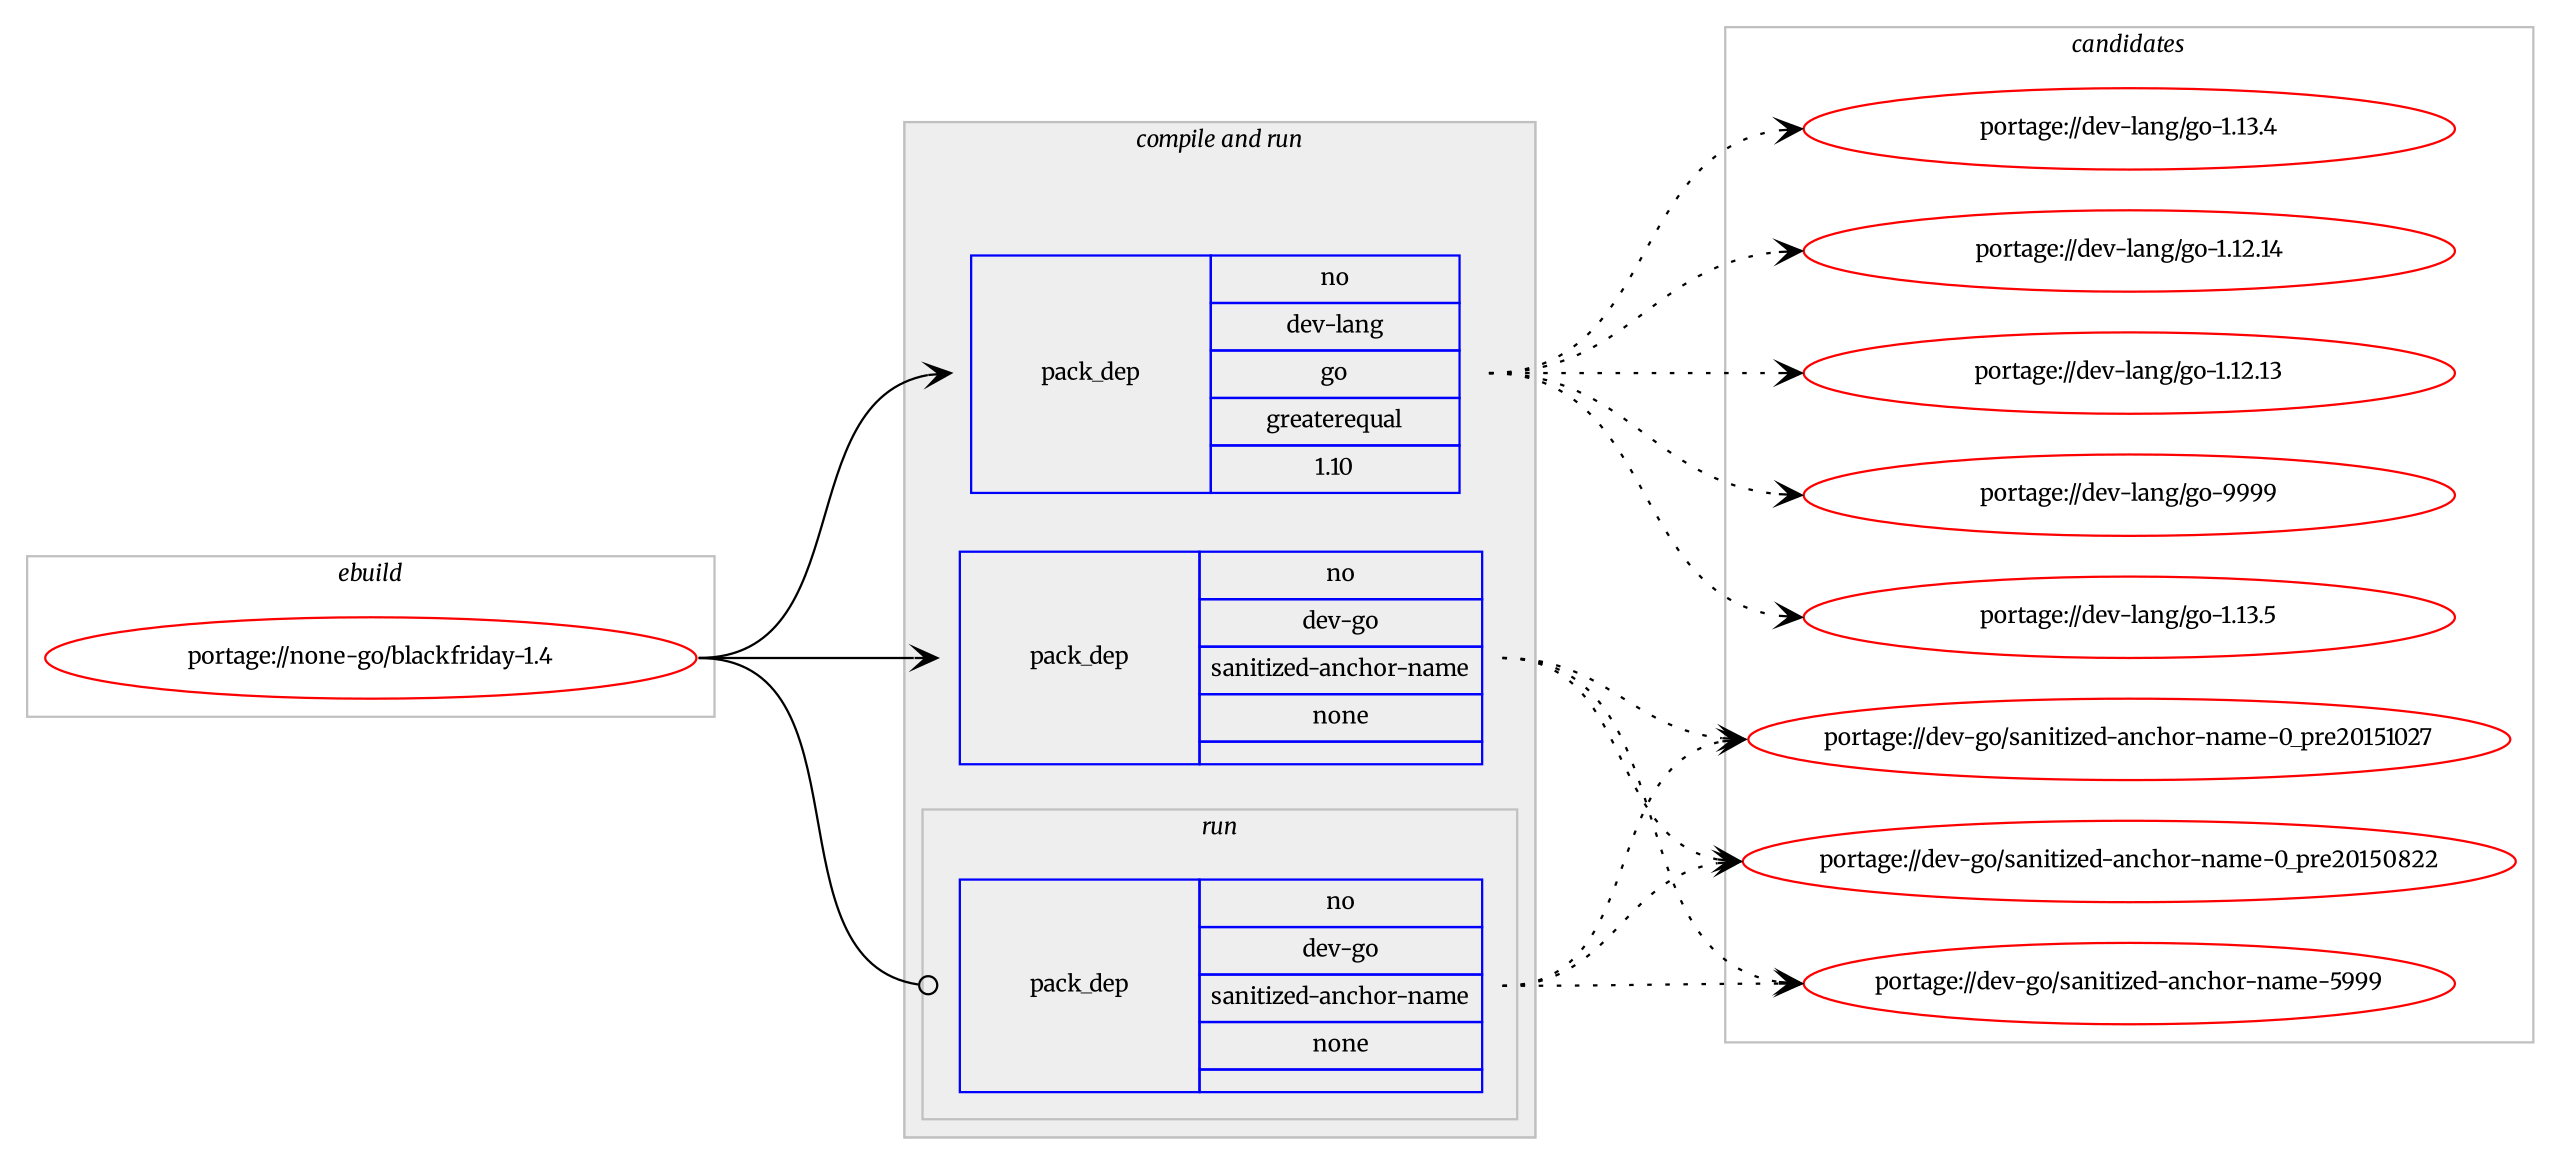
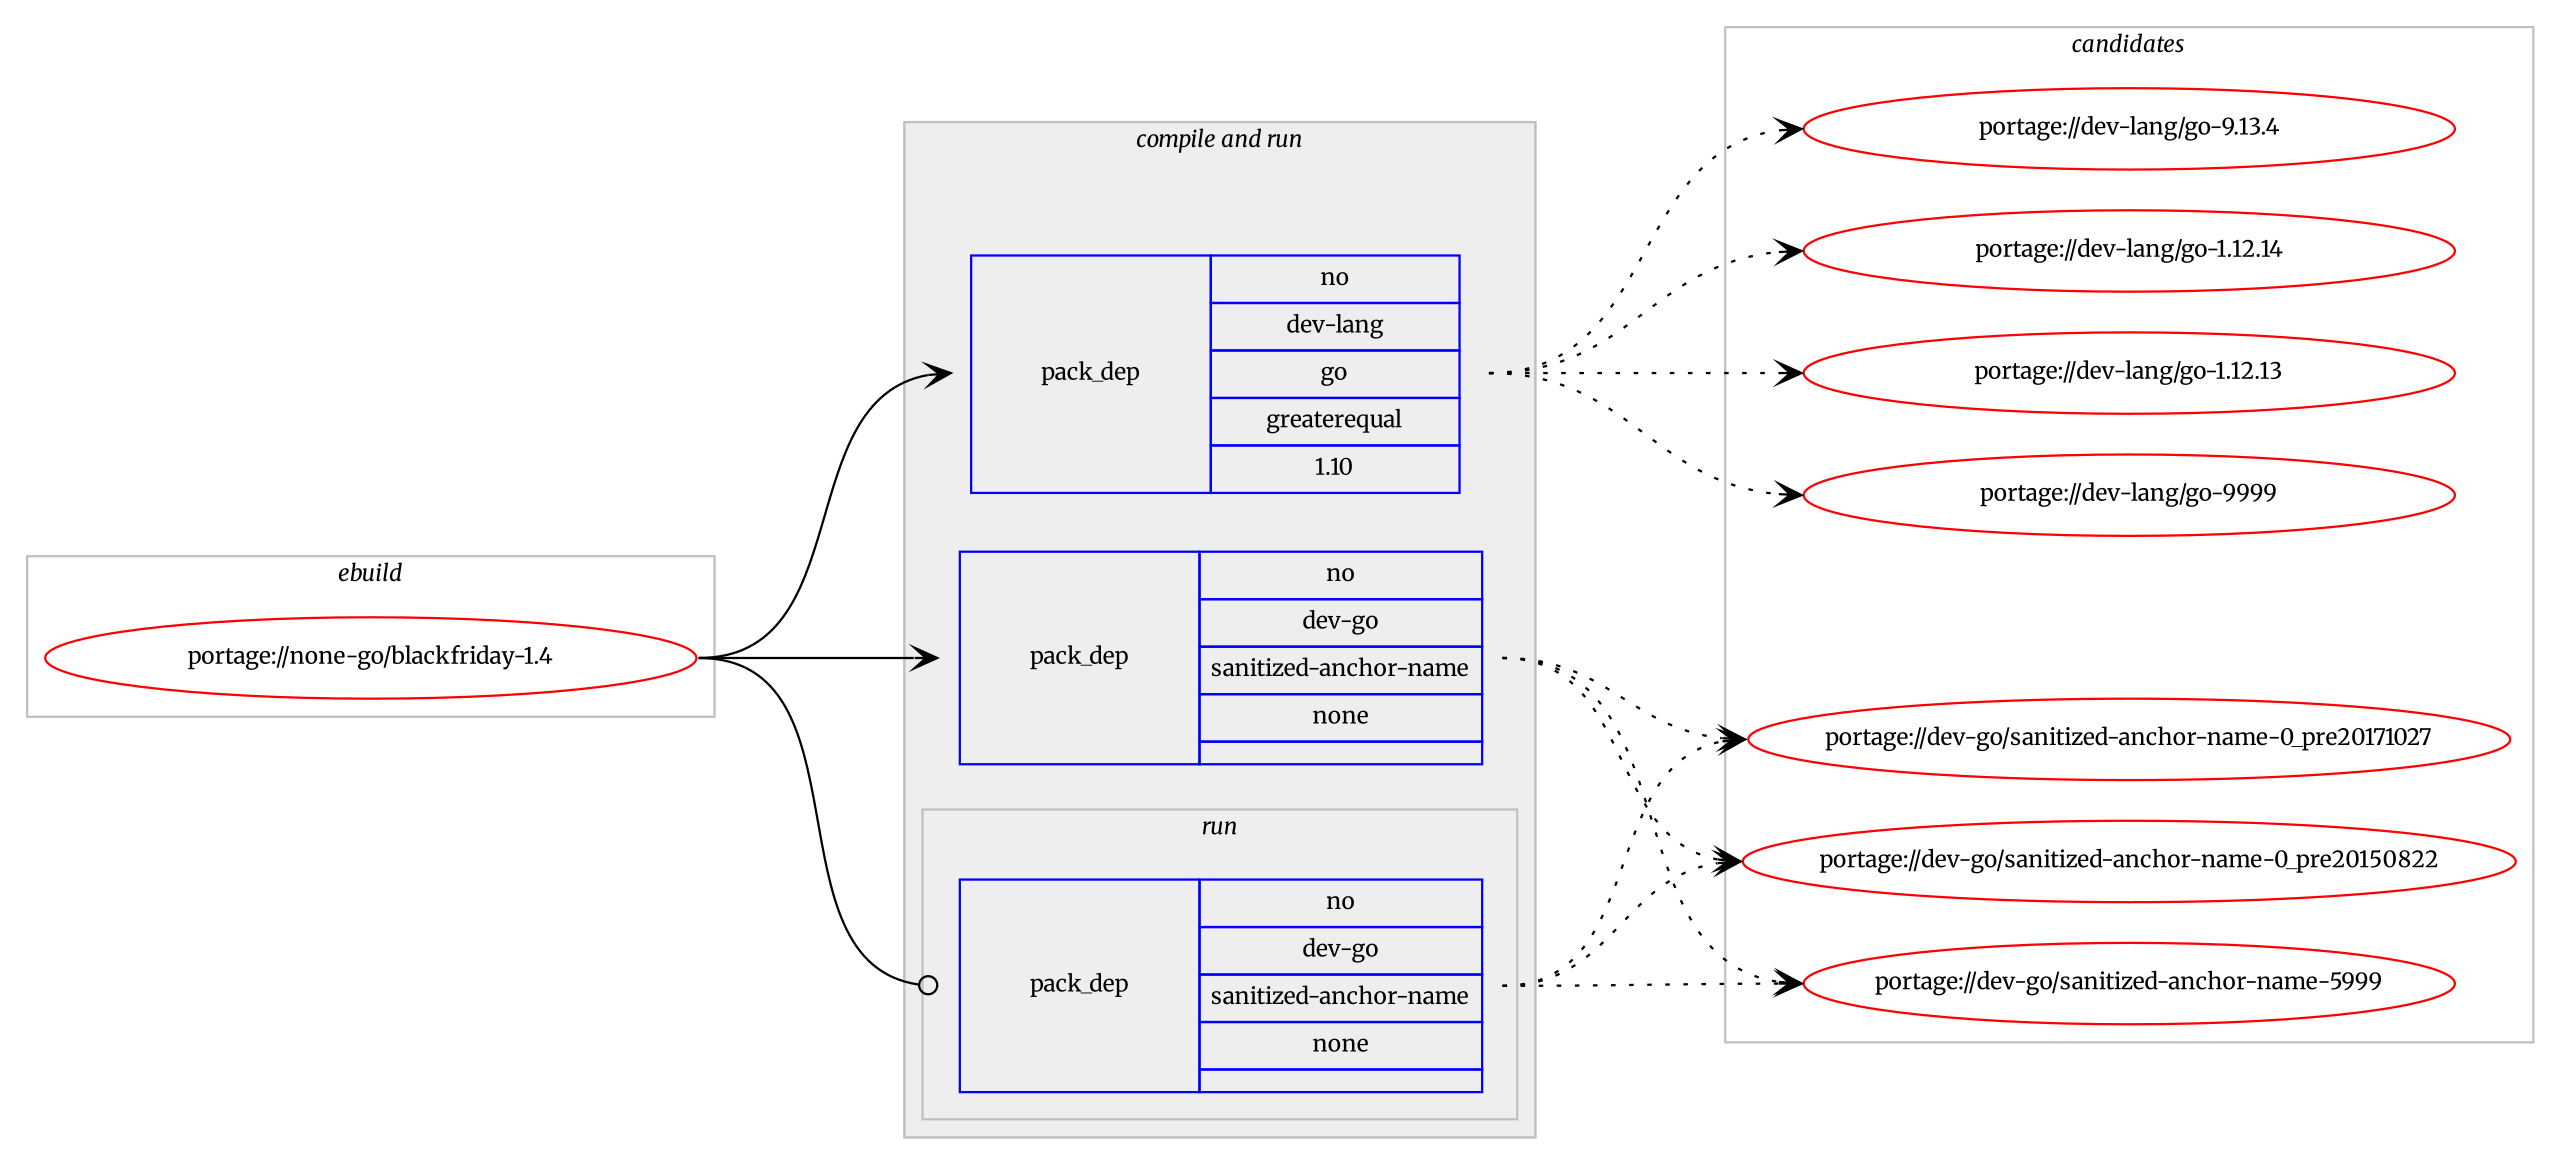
node "portage://dev-lang/go-1.13.4": label "portage://dev-lang/go-1.13.4" -> "portage://dev-lang/go-9.13.4"
node "portage://dev-lang/go-1.13.5": removed
node "portage://dev-go/sanitized-anchor-name-0_pre20151027": label "portage://dev-go/sanitized-anchor-name-0_pre20151027" -> "portage://dev-go/sanitized-anchor-name-0_pre20171027"
